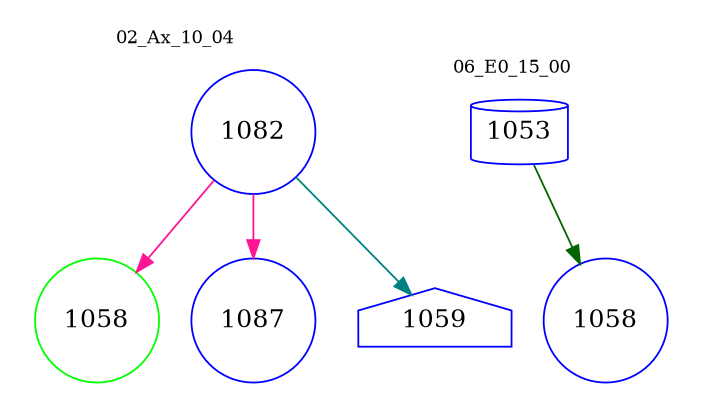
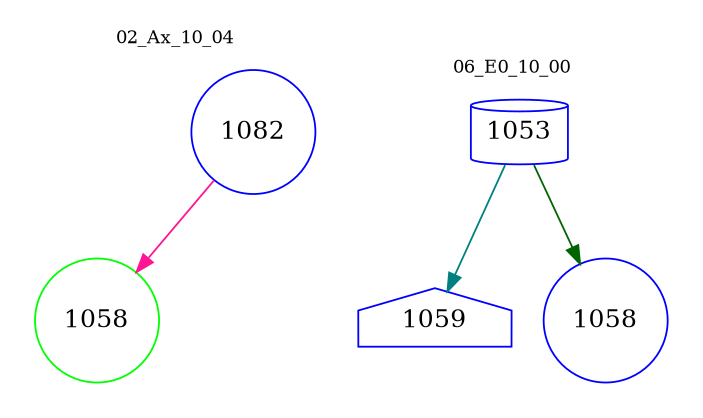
cluster "06_E0_15_00": label "06_E0_15_00" -> "06_E0_10_00"
edge "1082" -> "1059": now "1053" -> "1059"
node "1087": removed
